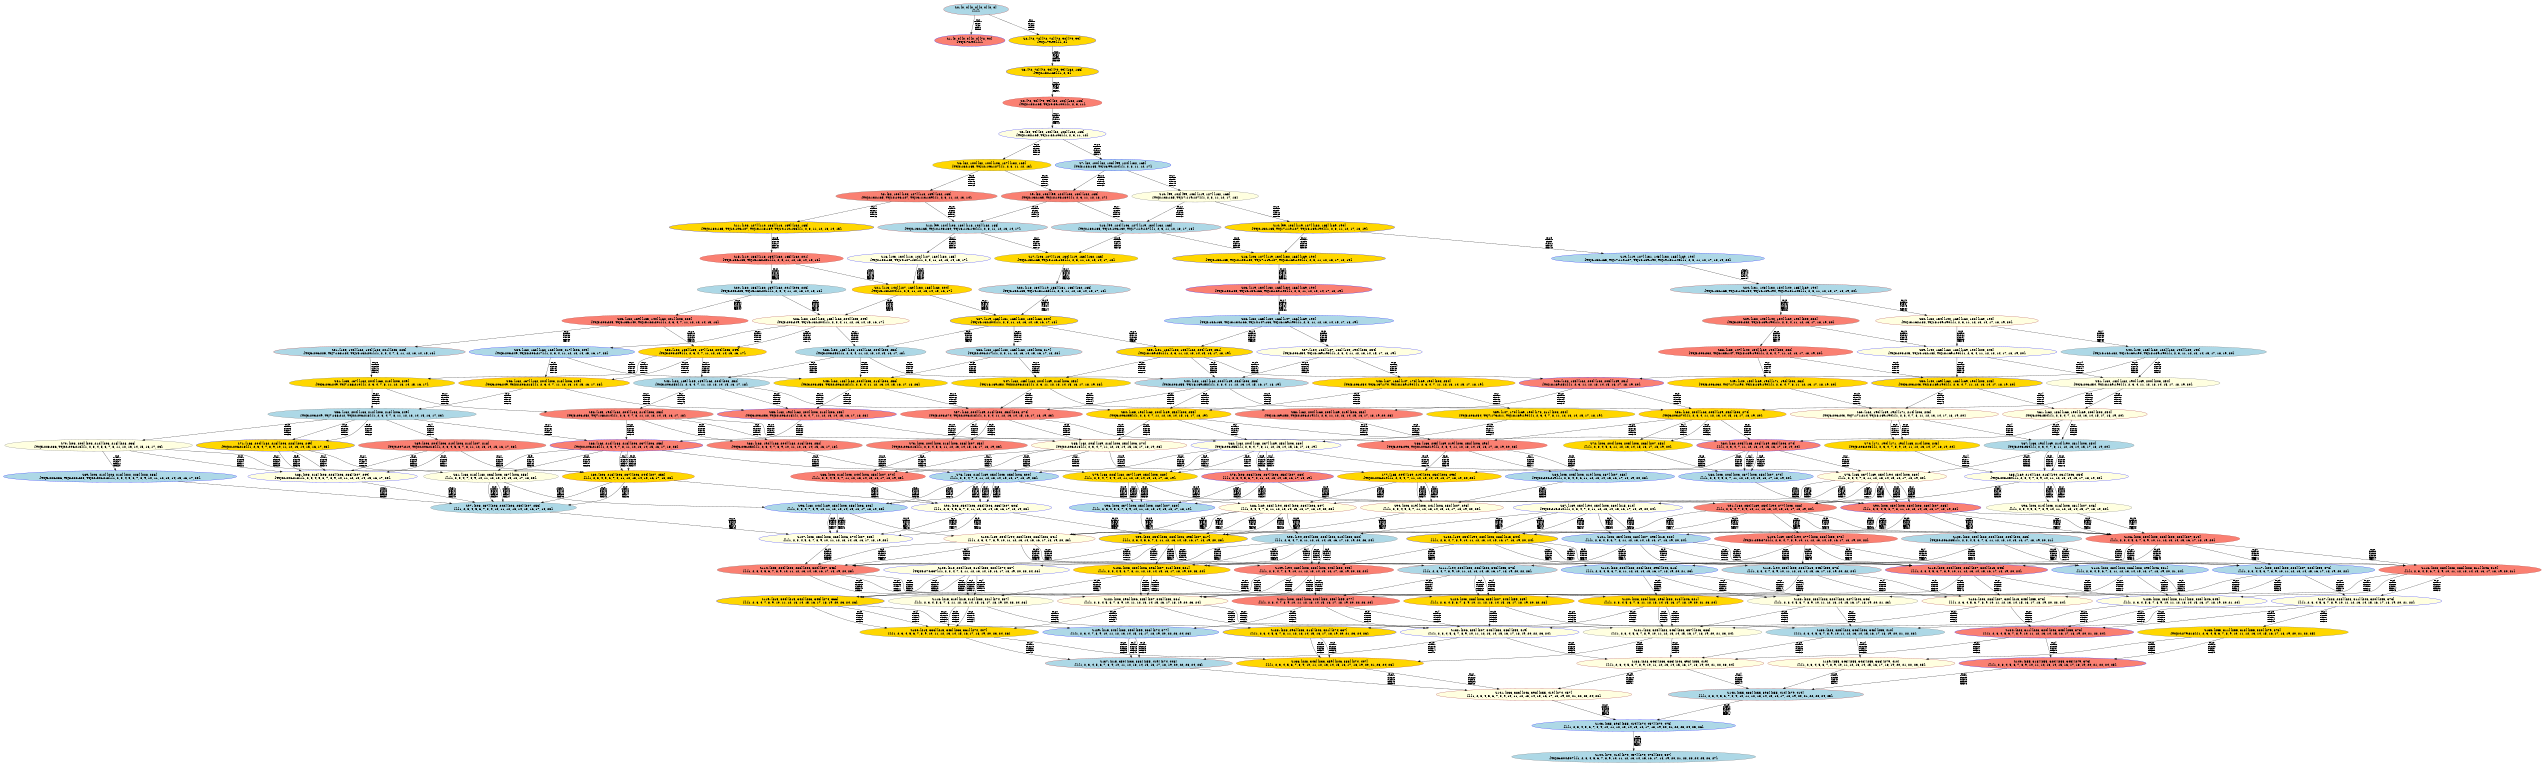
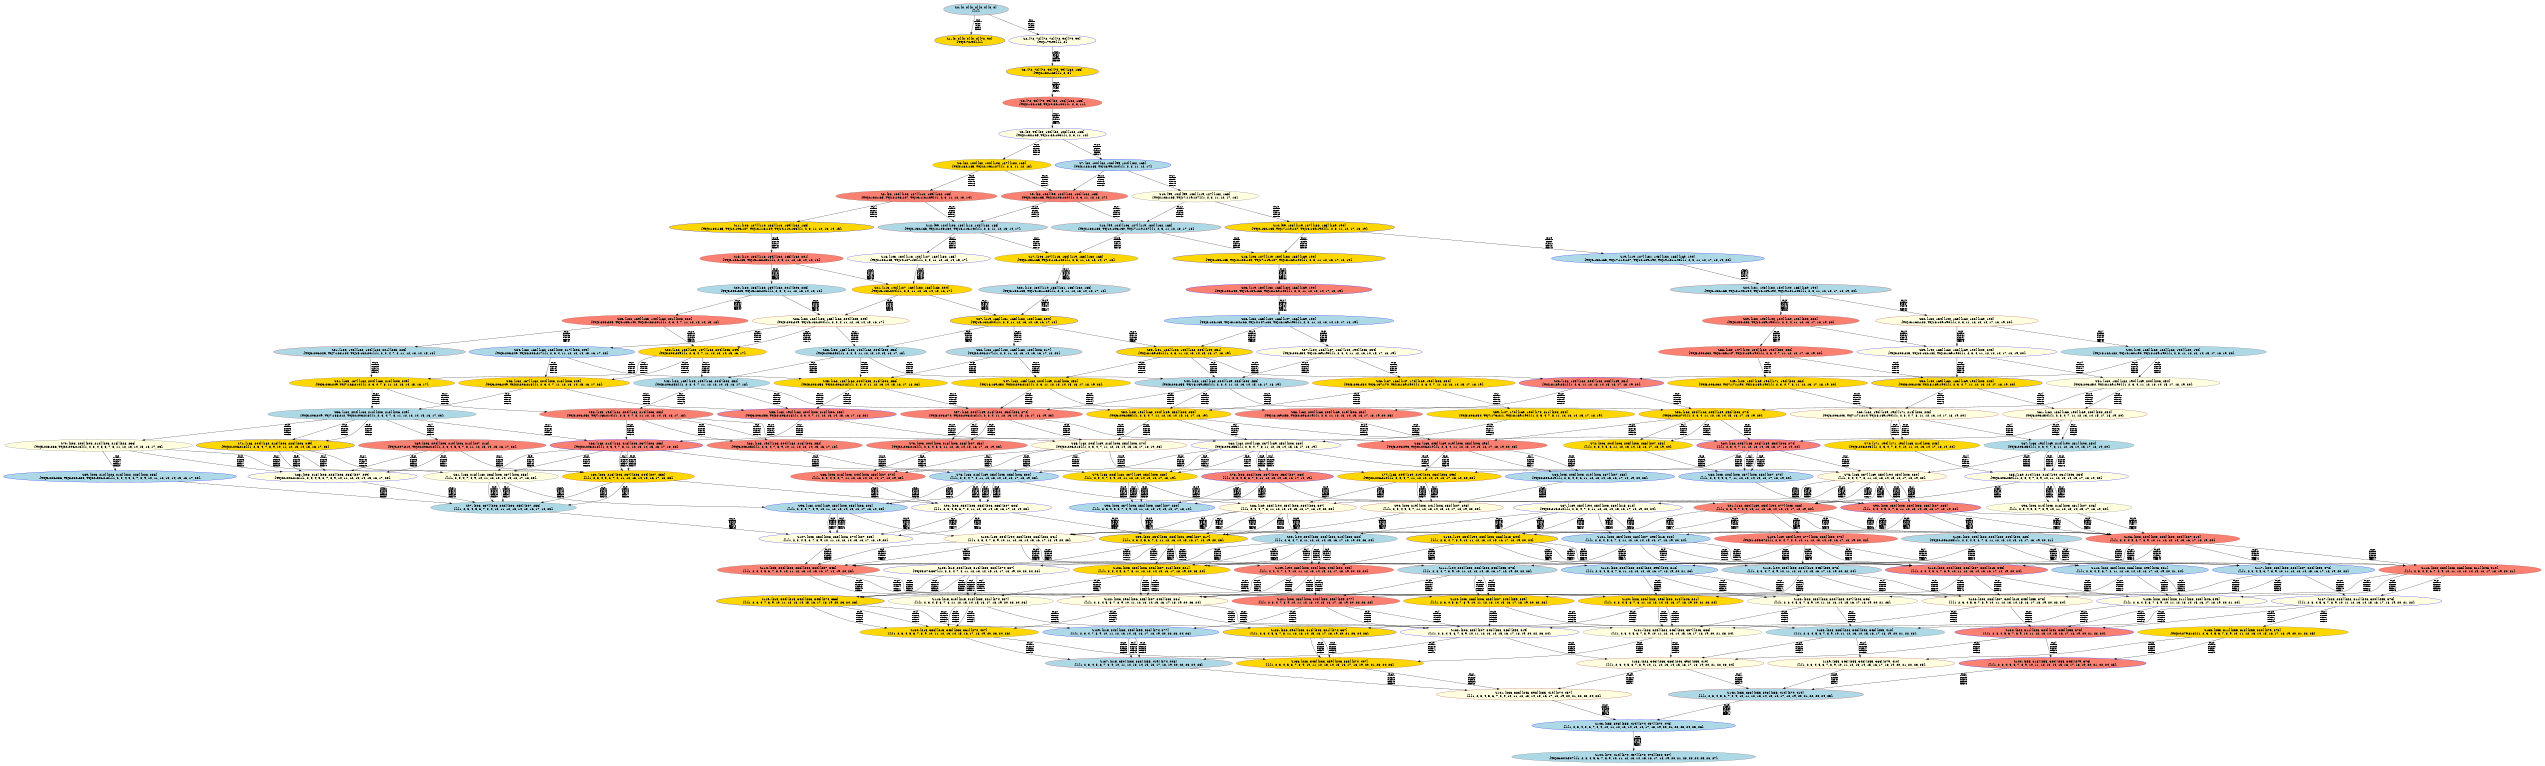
node "S1: [0, 0] [0, 0] [0, 0] [72, 90] {T0J0:72-90}{1}": fillcolor salmon -> gold
node "S2: [72, 72] [72, 72] [72, 90] [79, 99] {T0J1:79-99}{1, 2}": fillcolor gold -> lightyellow
